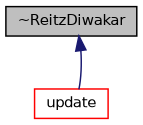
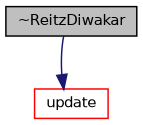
edge "update" -> "~ReitzDiwakar": reversed
